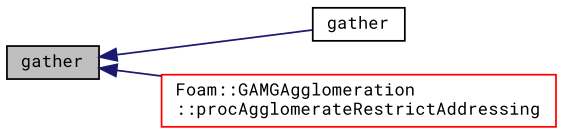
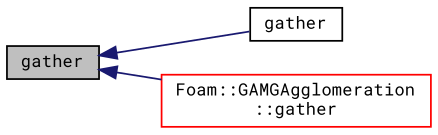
node "Foam::GAMGAgglomeration ::procAgglomerateRestrictAddressing": label "Foam::GAMGAgglomeration ::procAgglomerateRestrictAddressing" -> "Foam::GAMGAgglomeration ::gather"
